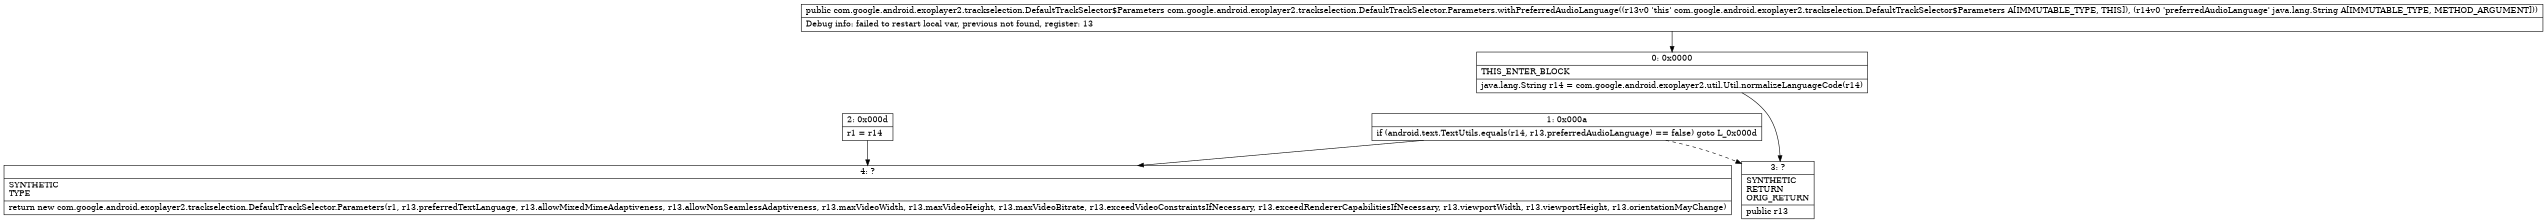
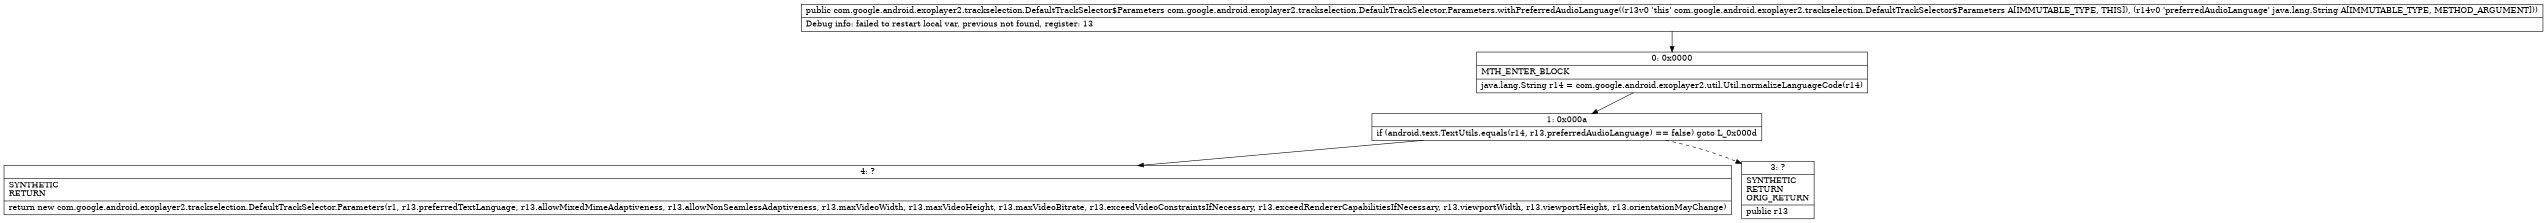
node "0: 0x0000": text "THIS_ENTER_BLOCK" -> "MTH_ENTER_BLOCK"
edge "0: 0x0000" -> "3: ?": now "0: 0x0000" -> "1: 0x000a"
node "2: 0x000d": removed
node "4: ?": text "TYPE" -> "RETURN"
